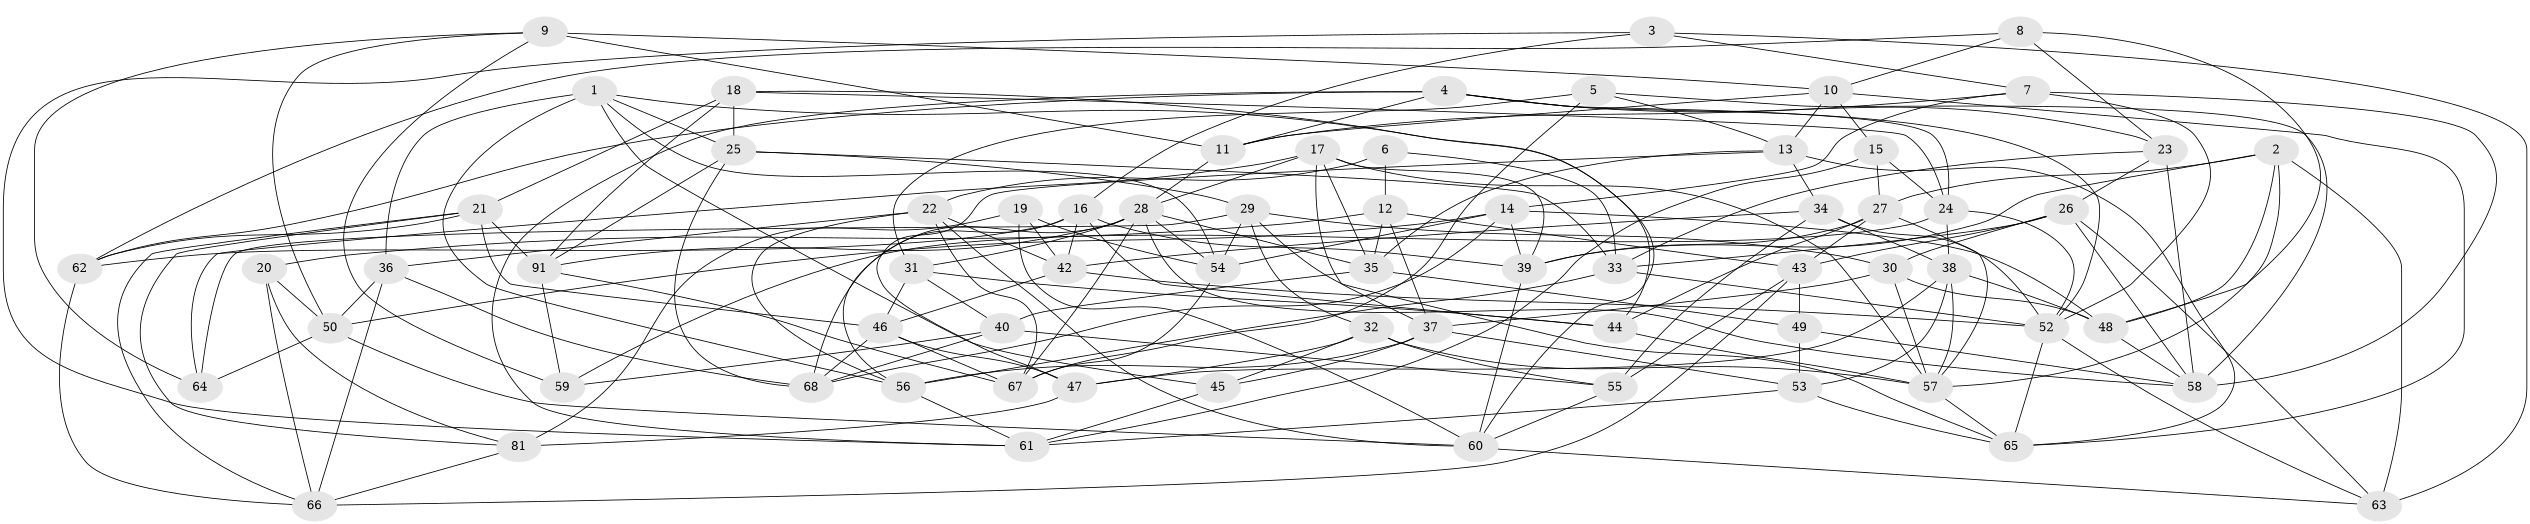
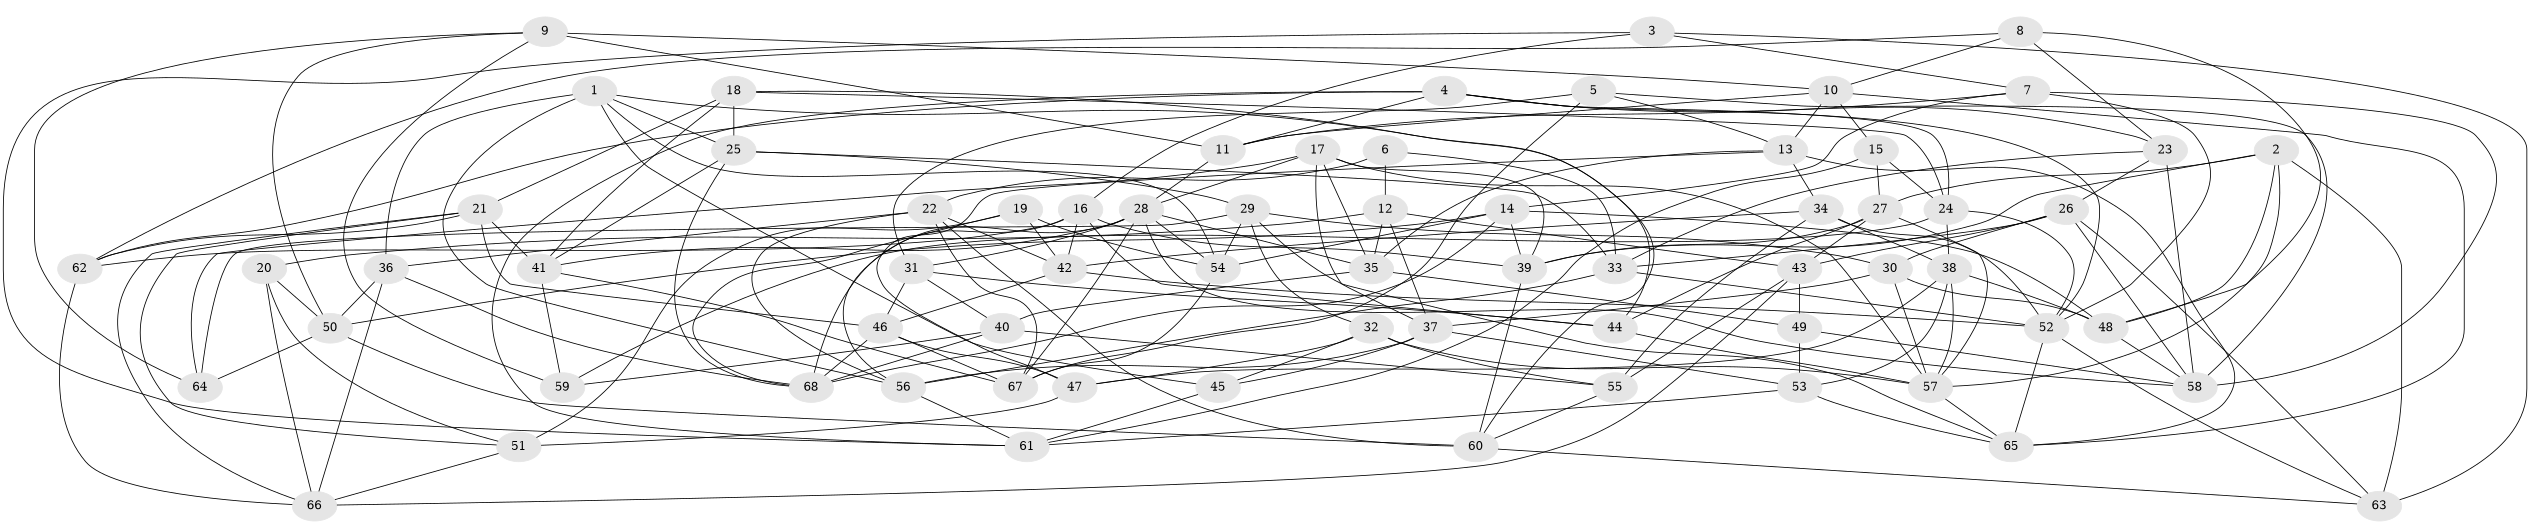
node "91": label "91" -> "41"
edge "19" -- "60": now "19" -- "68"
node "81": label "81" -> "51"
